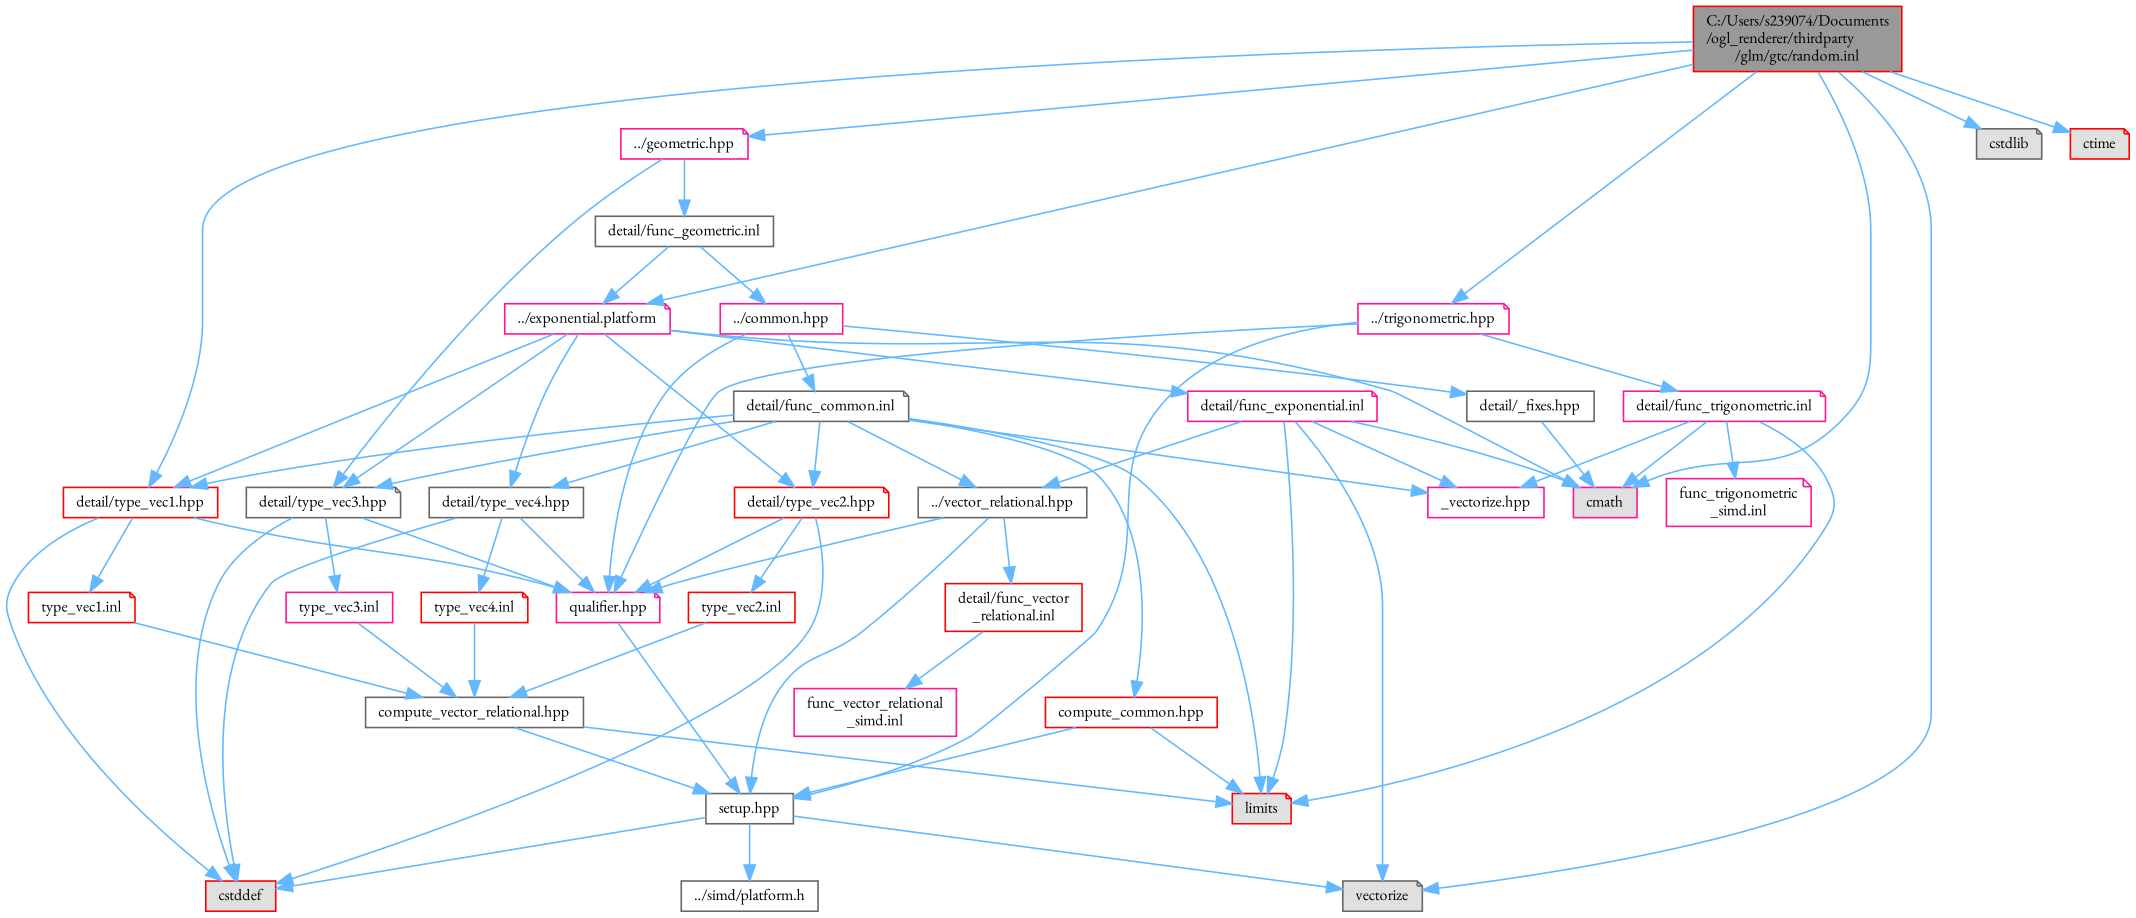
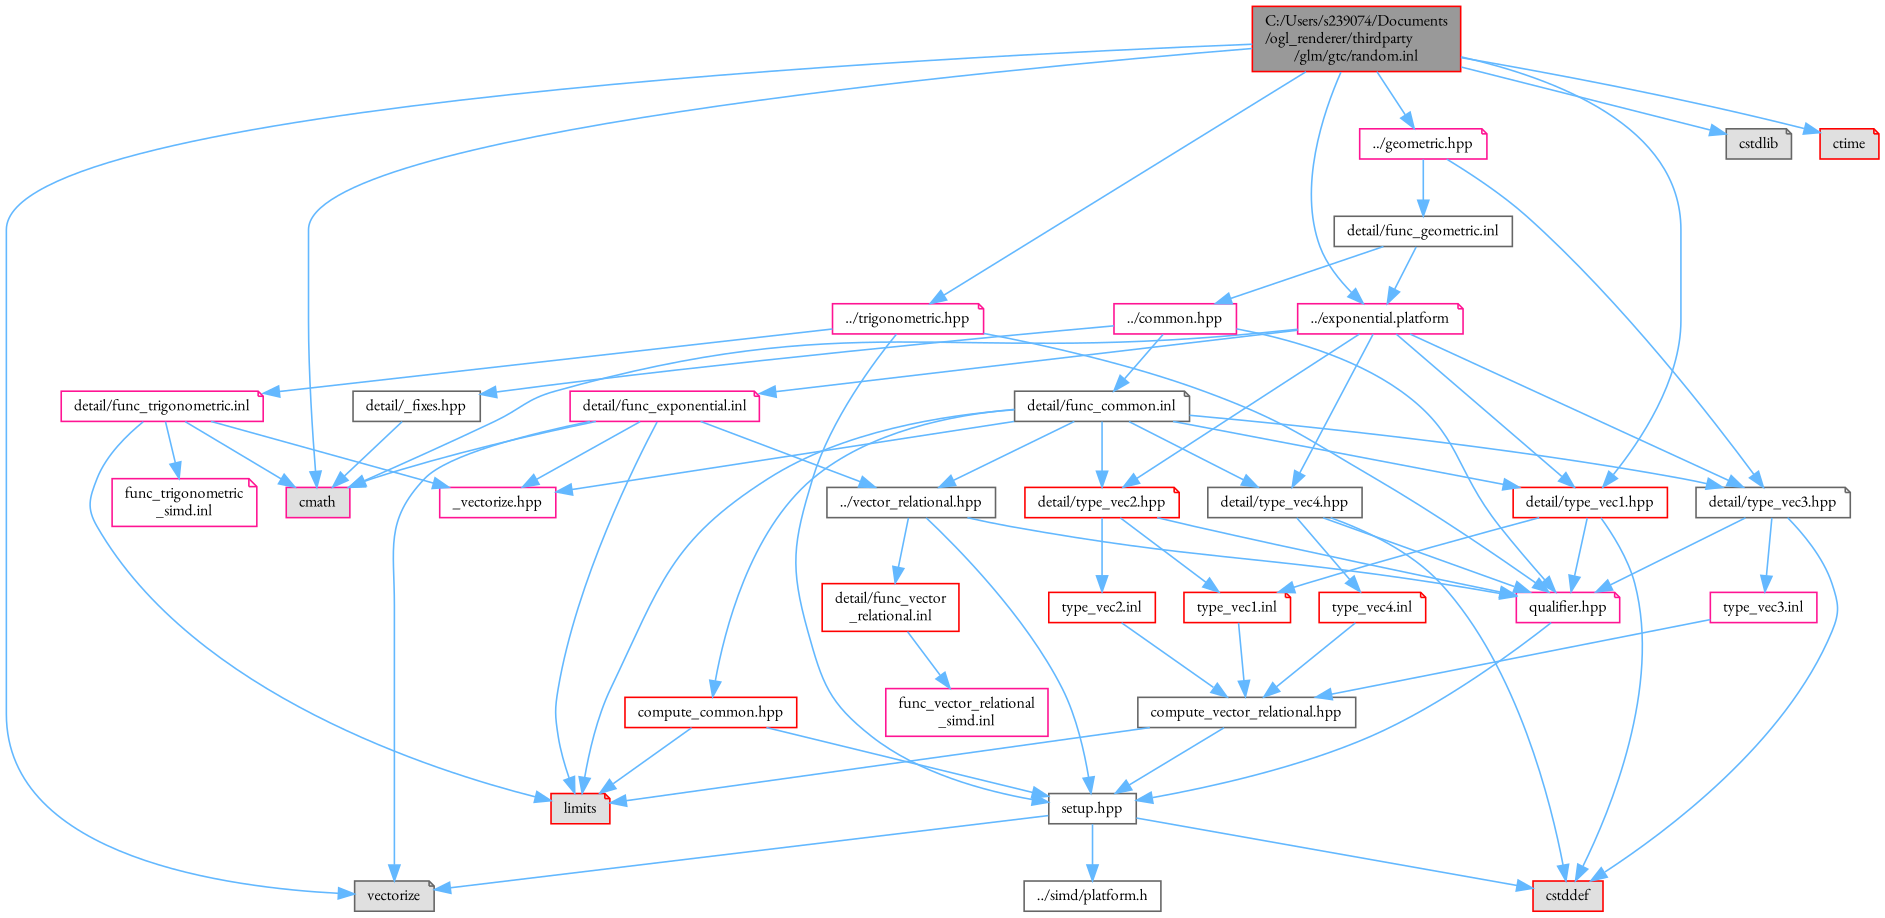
edge "detail/type_vec2.hpp" -> "cstddef": now "detail/type_vec2.hpp" -> "type_vec1.inl"
